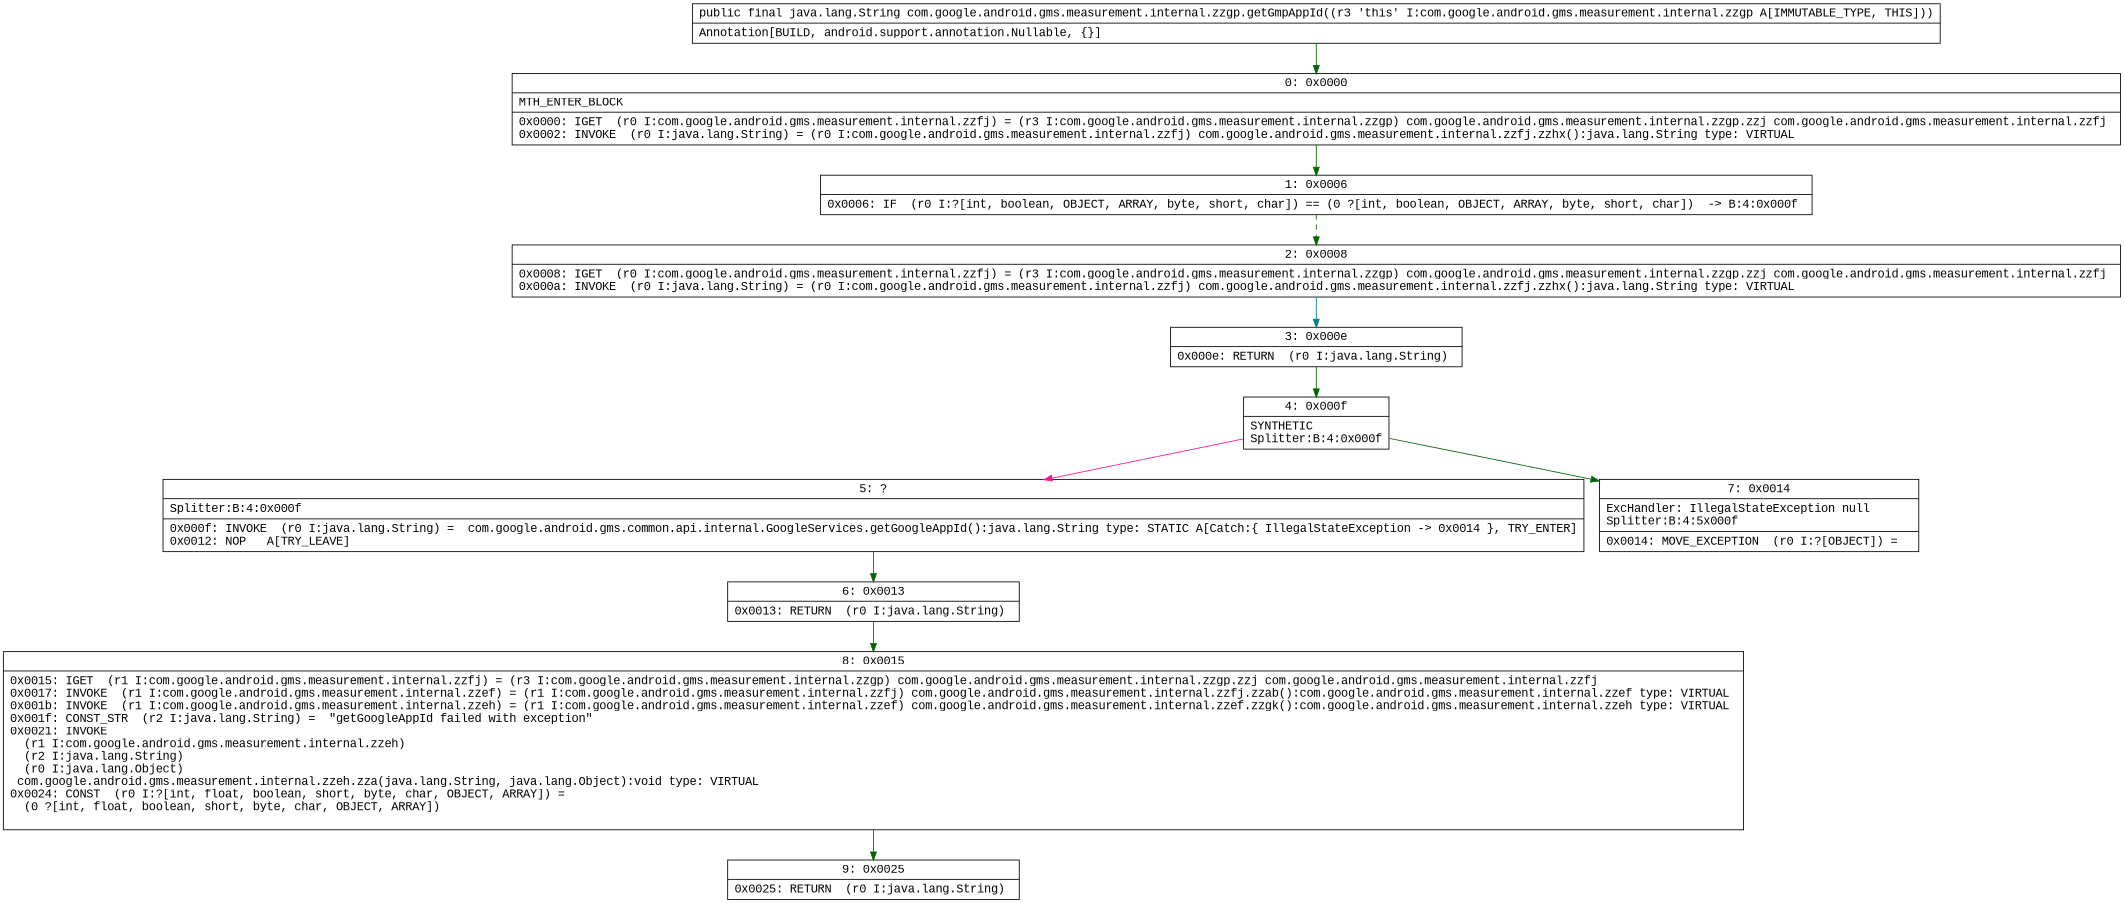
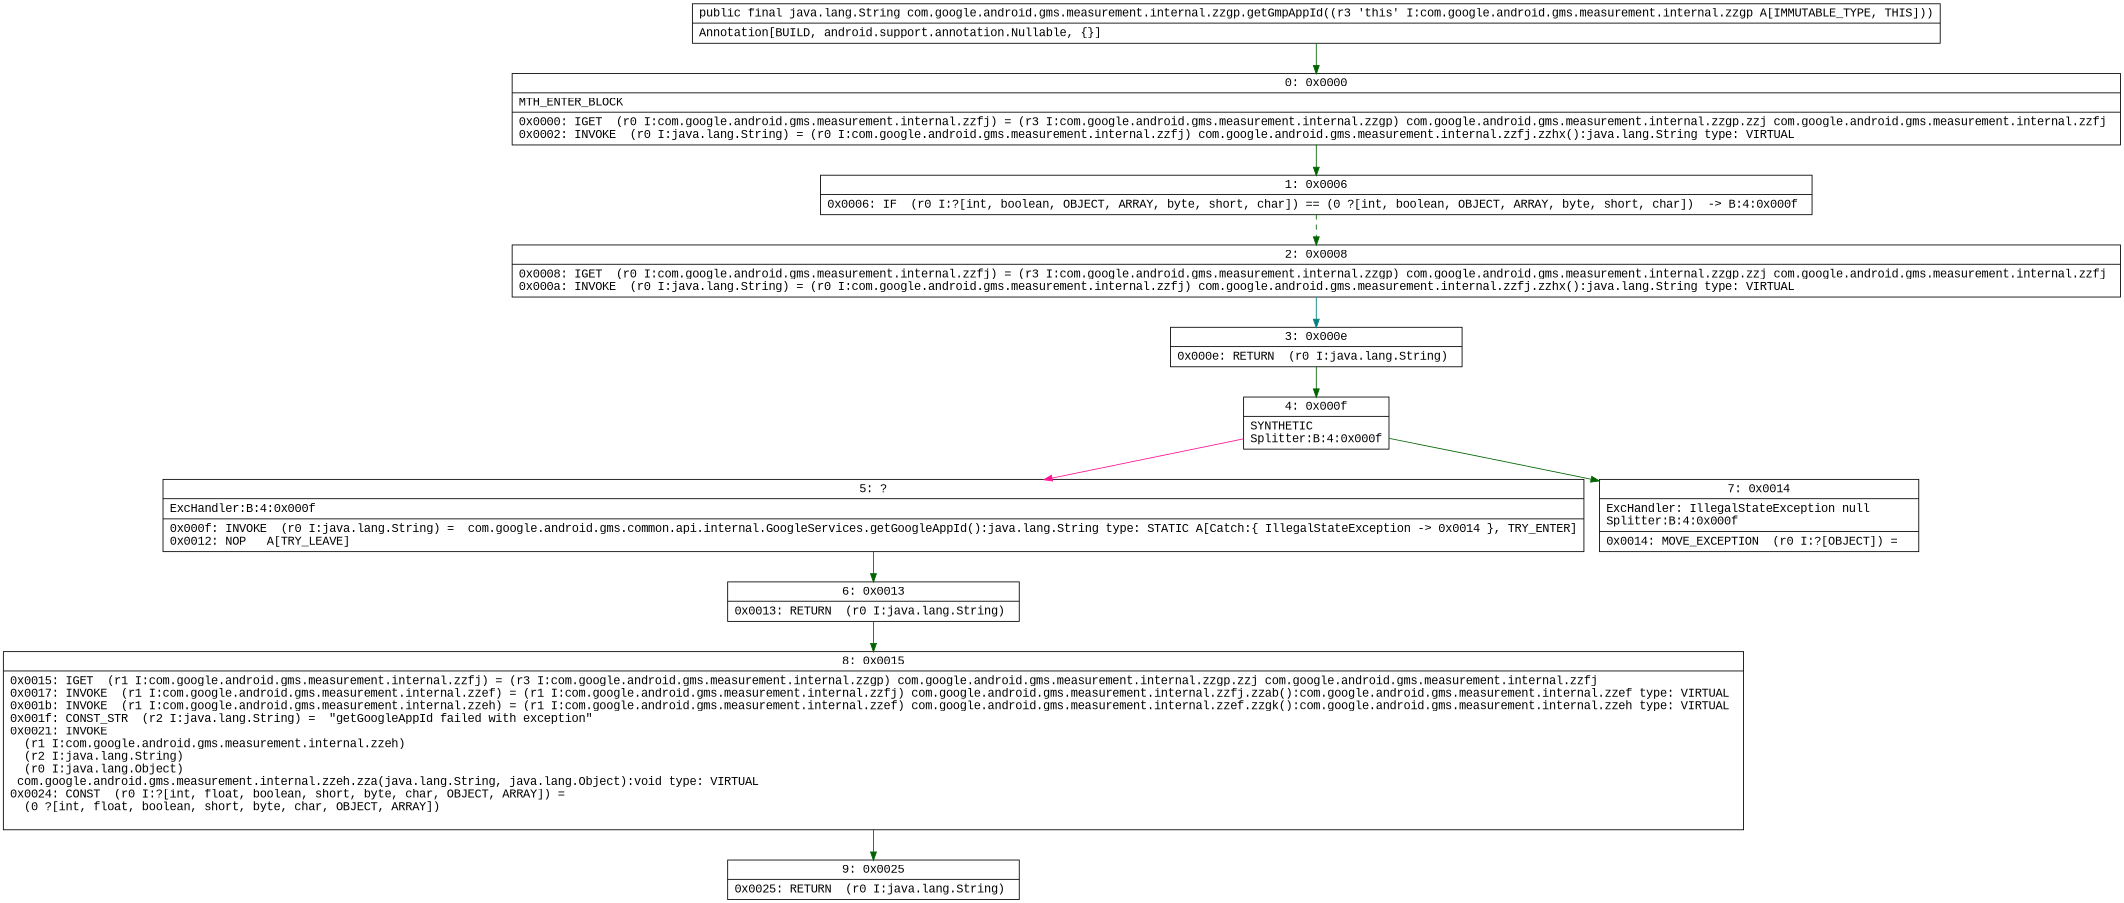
node "5: ?": text "Splitter:B:4:0x000f" -> "ExcHandler:B:4:0x000f"
node "7: 0x0014": text "Splitter:B:4:5x000f" -> "Splitter:B:4:0x000f"
